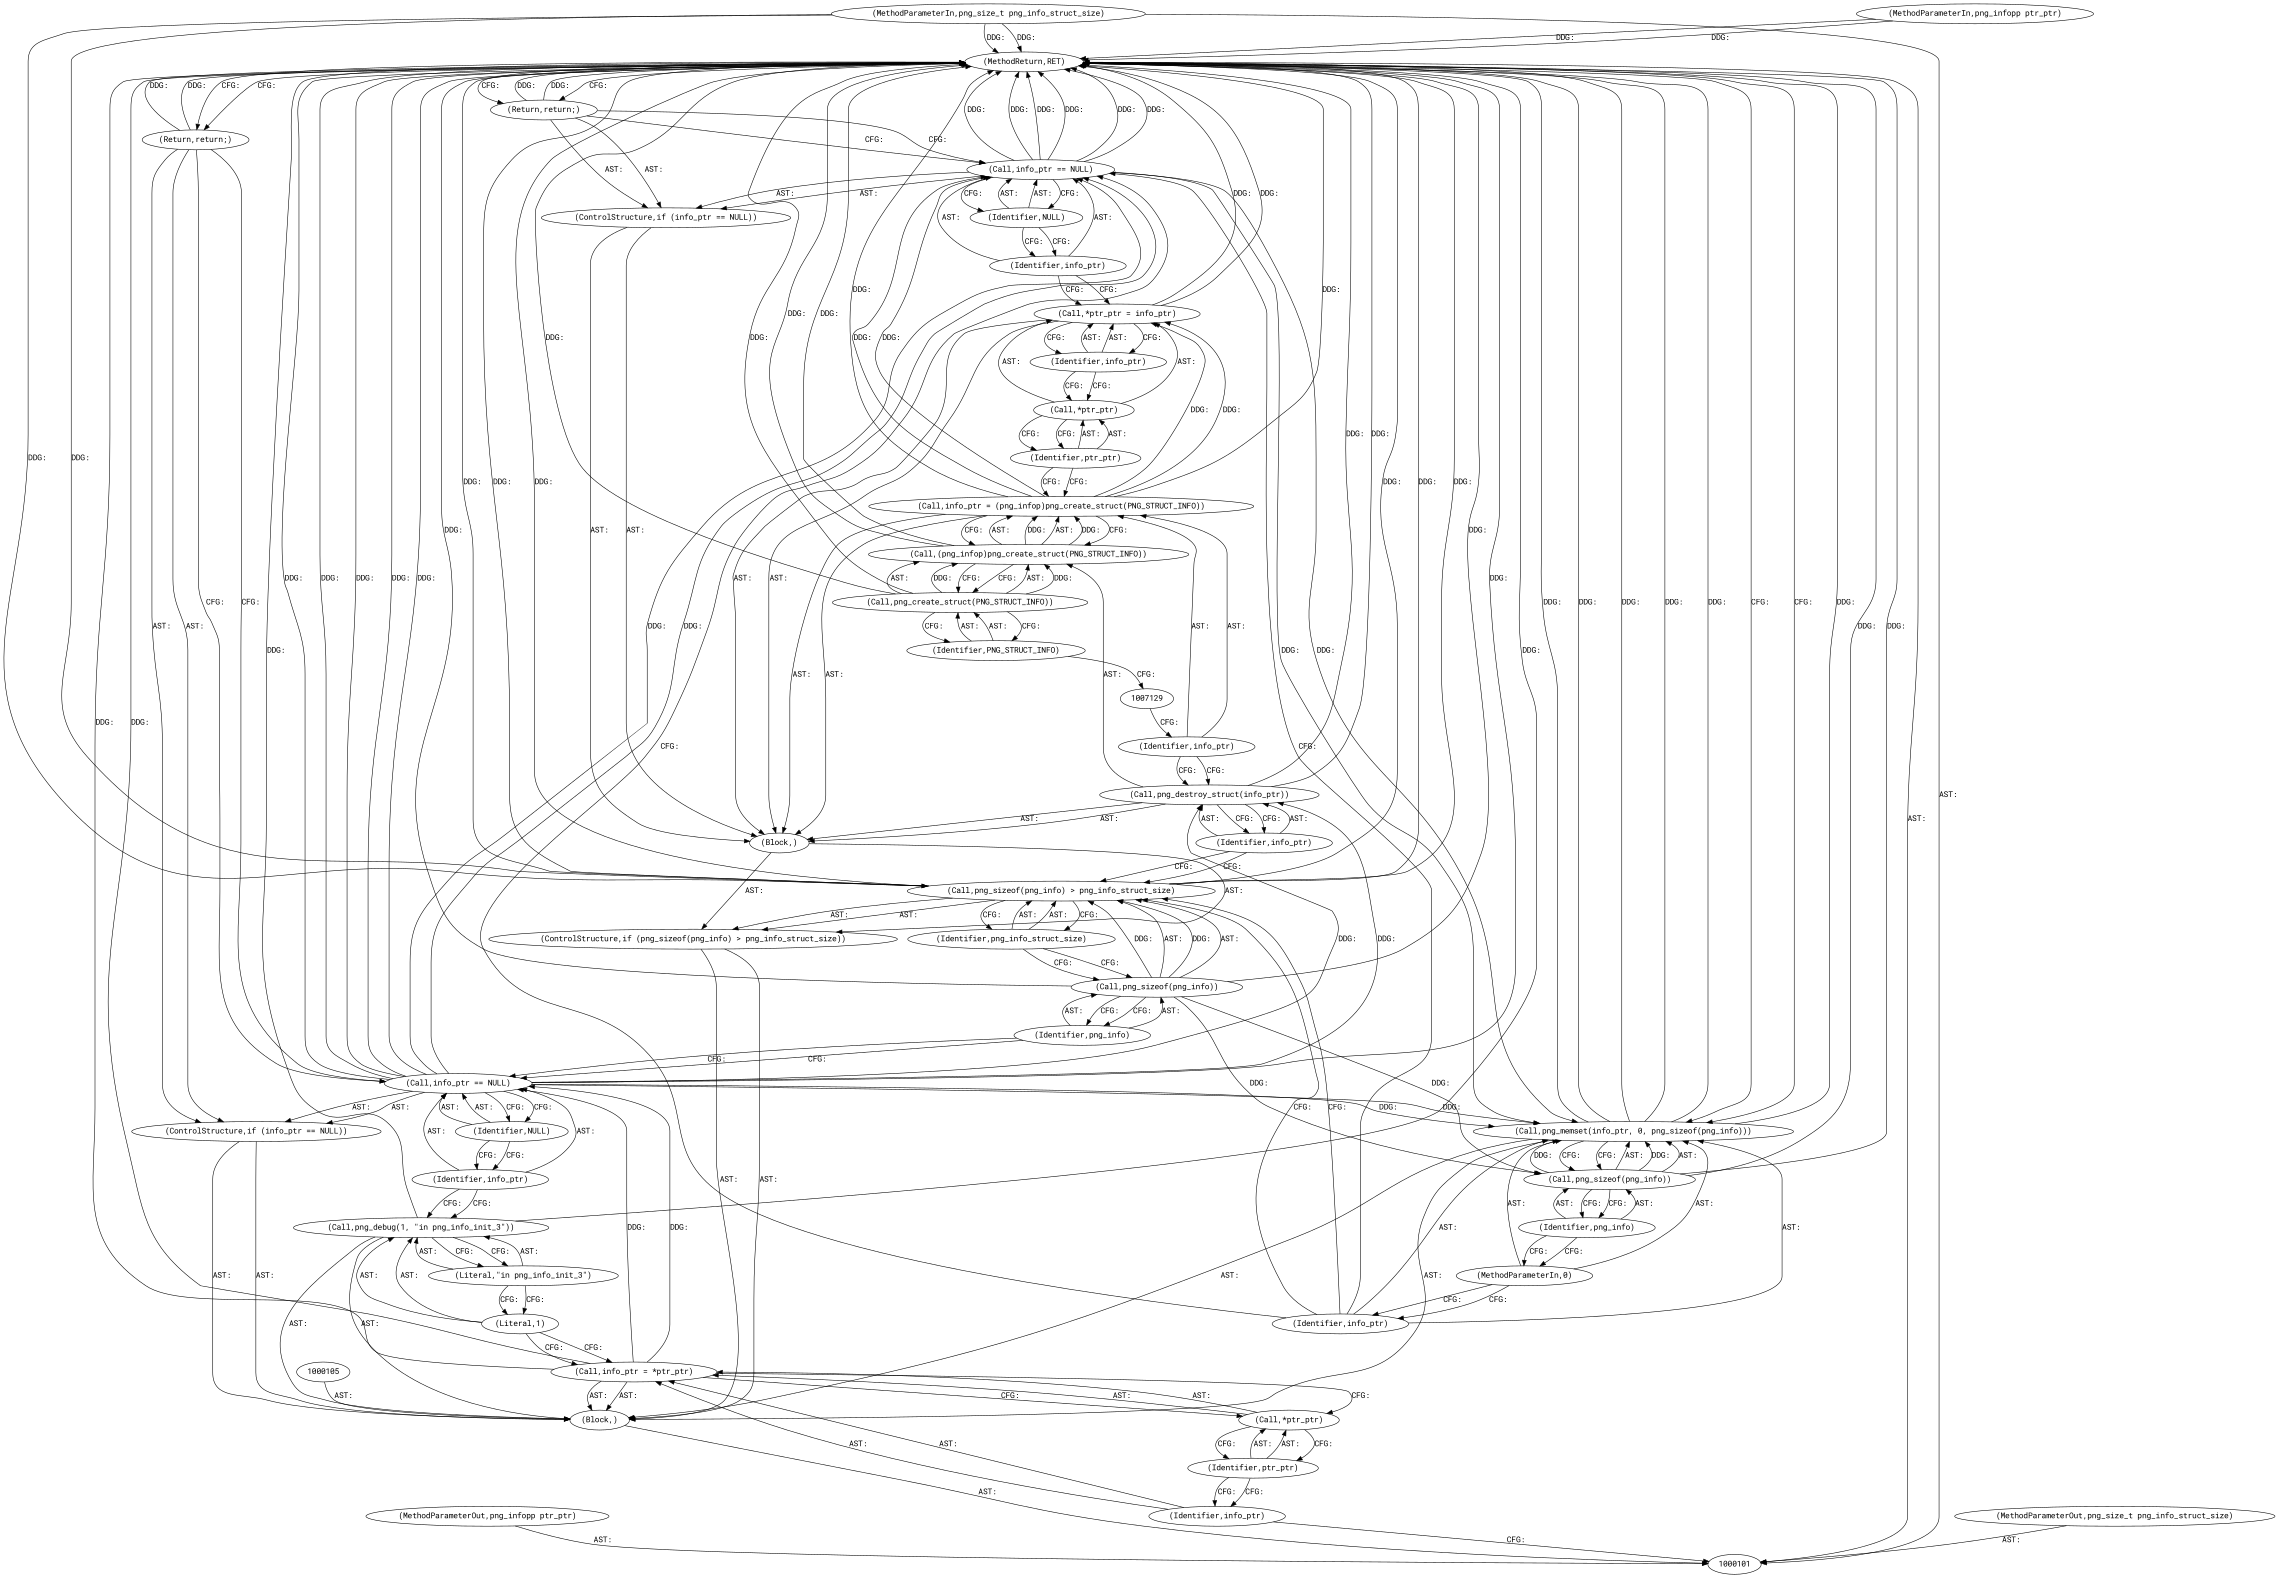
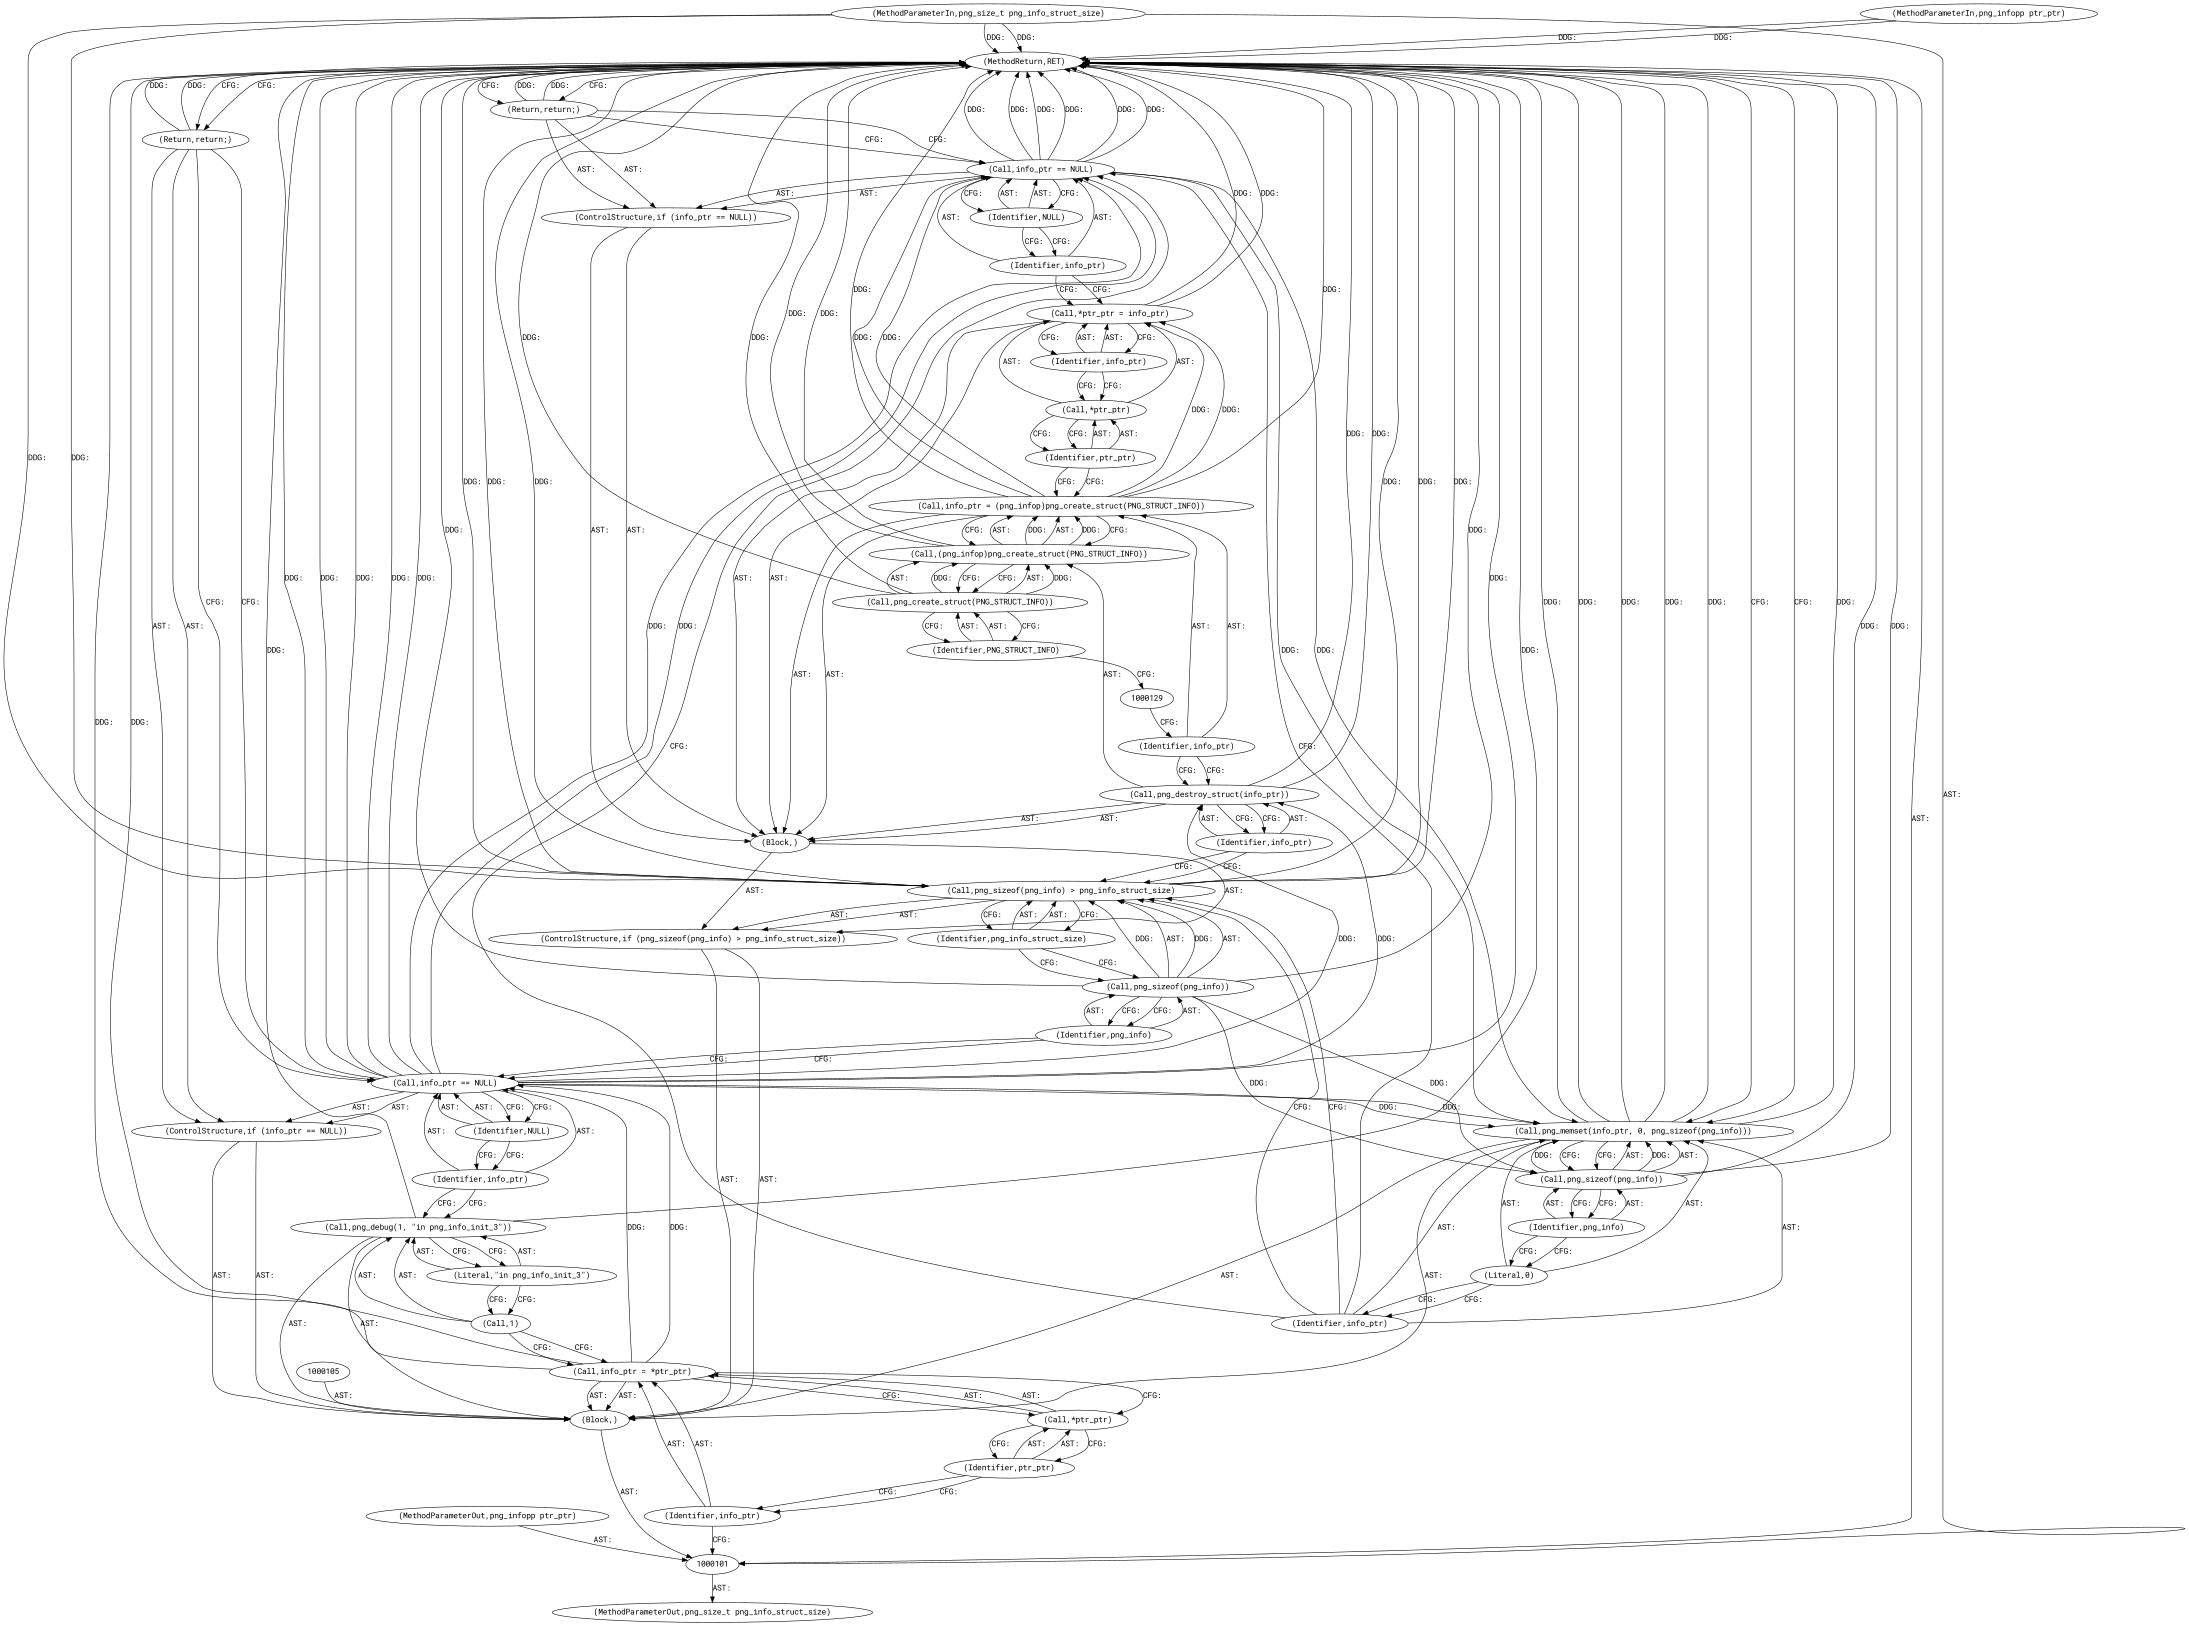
node "1007129": label "1007129" -> "1000129"
node "(MethodParameterIn,0)": label "(MethodParameterIn,0)" -> "(Literal,0)"
node "(Literal,1)": label "(Literal,1)" -> "(Call,1)"
edge "(MethodParameterOut,png_size_t png_info_struct_size)" -> "1000101": reversed
